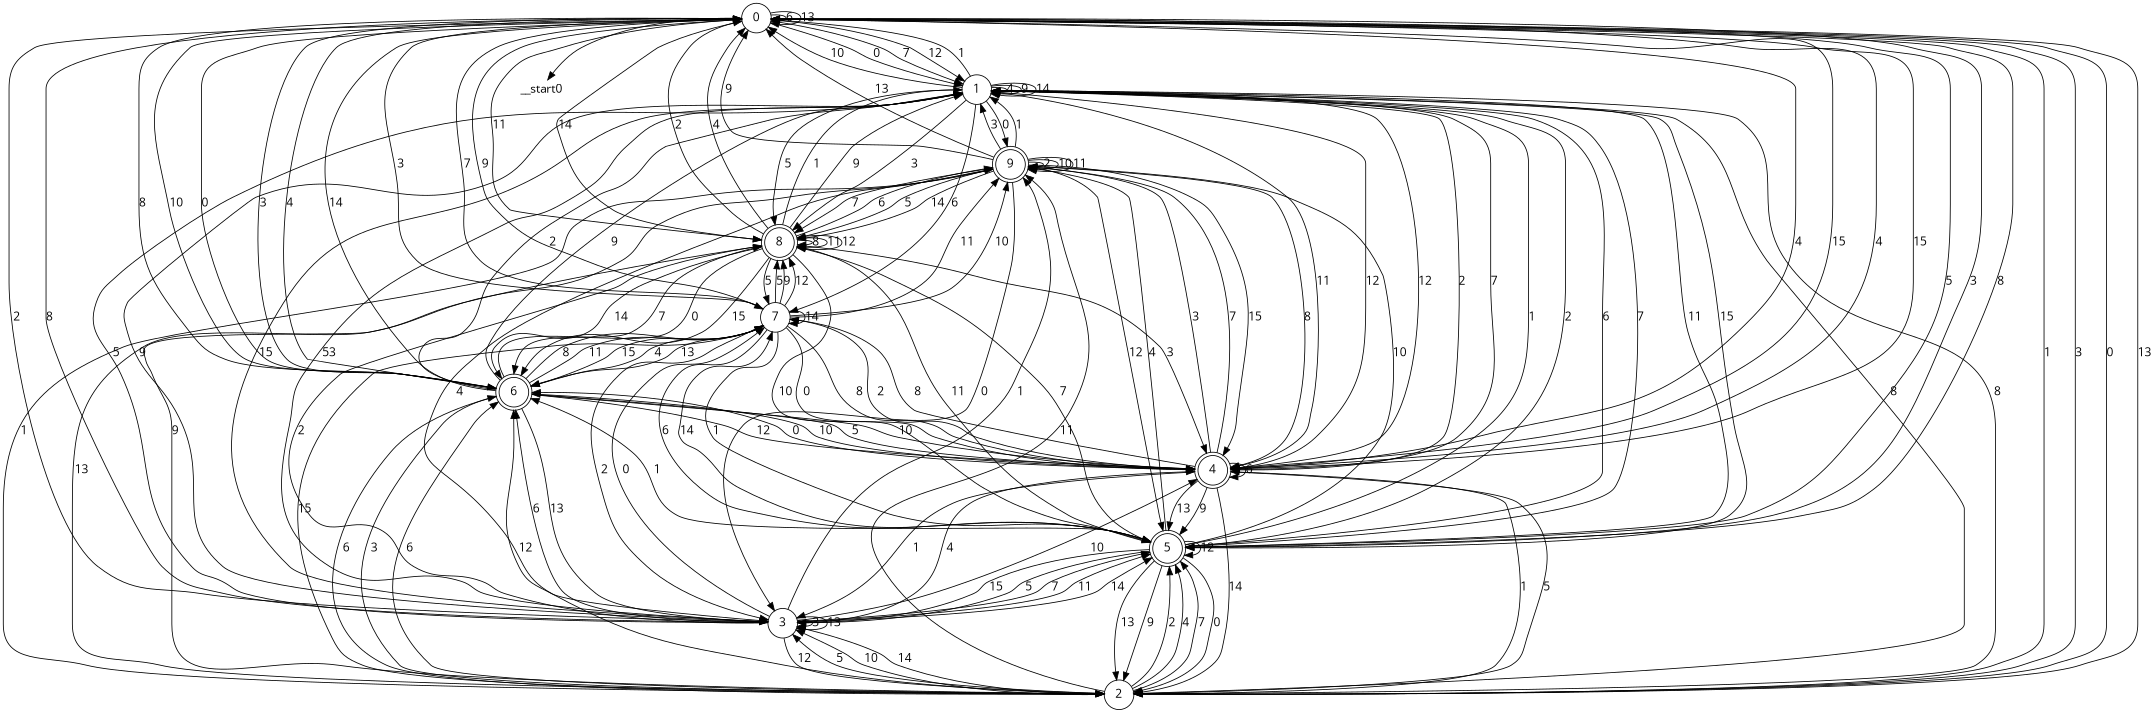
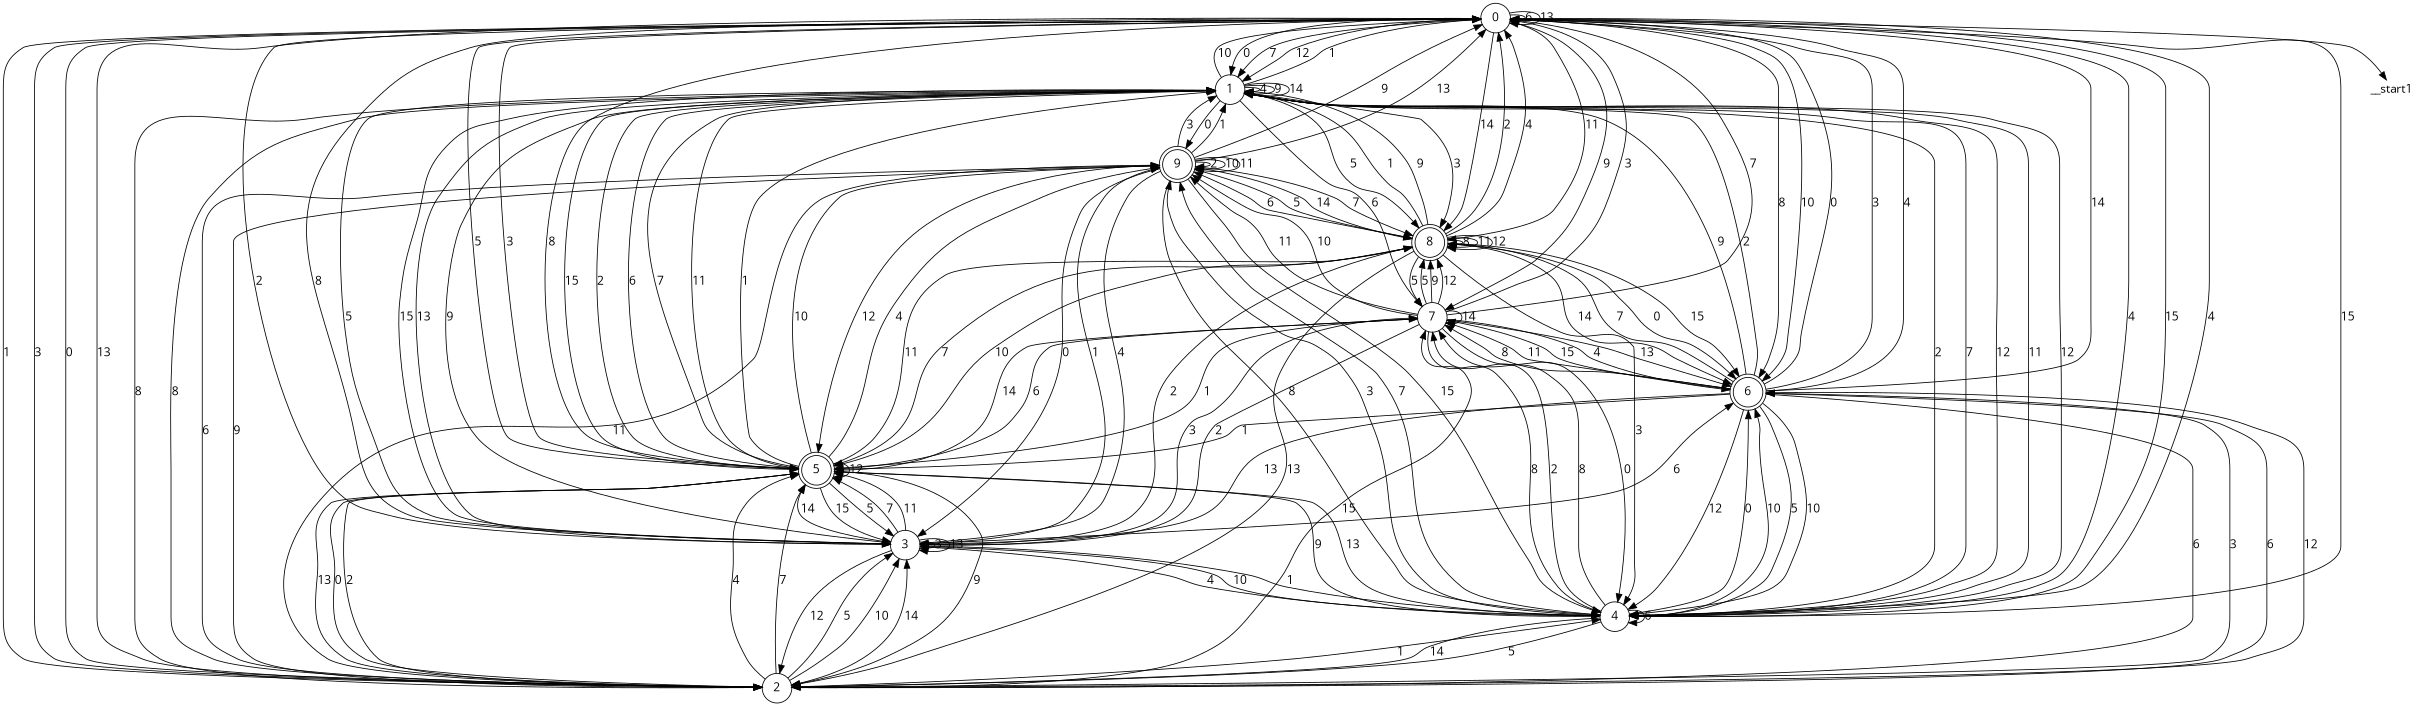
node "__start0": label "__start0" -> "__start1"
edge "1" -> "3": label "53" -> "13"
edge "9" -> "2": label "1" -> "6"
edge "3" -> "7": label "0" -> "3"
node "4": shape doublecircle -> circle
edge "5" -> "6": reversed
edge "7" -> "2": reversed
